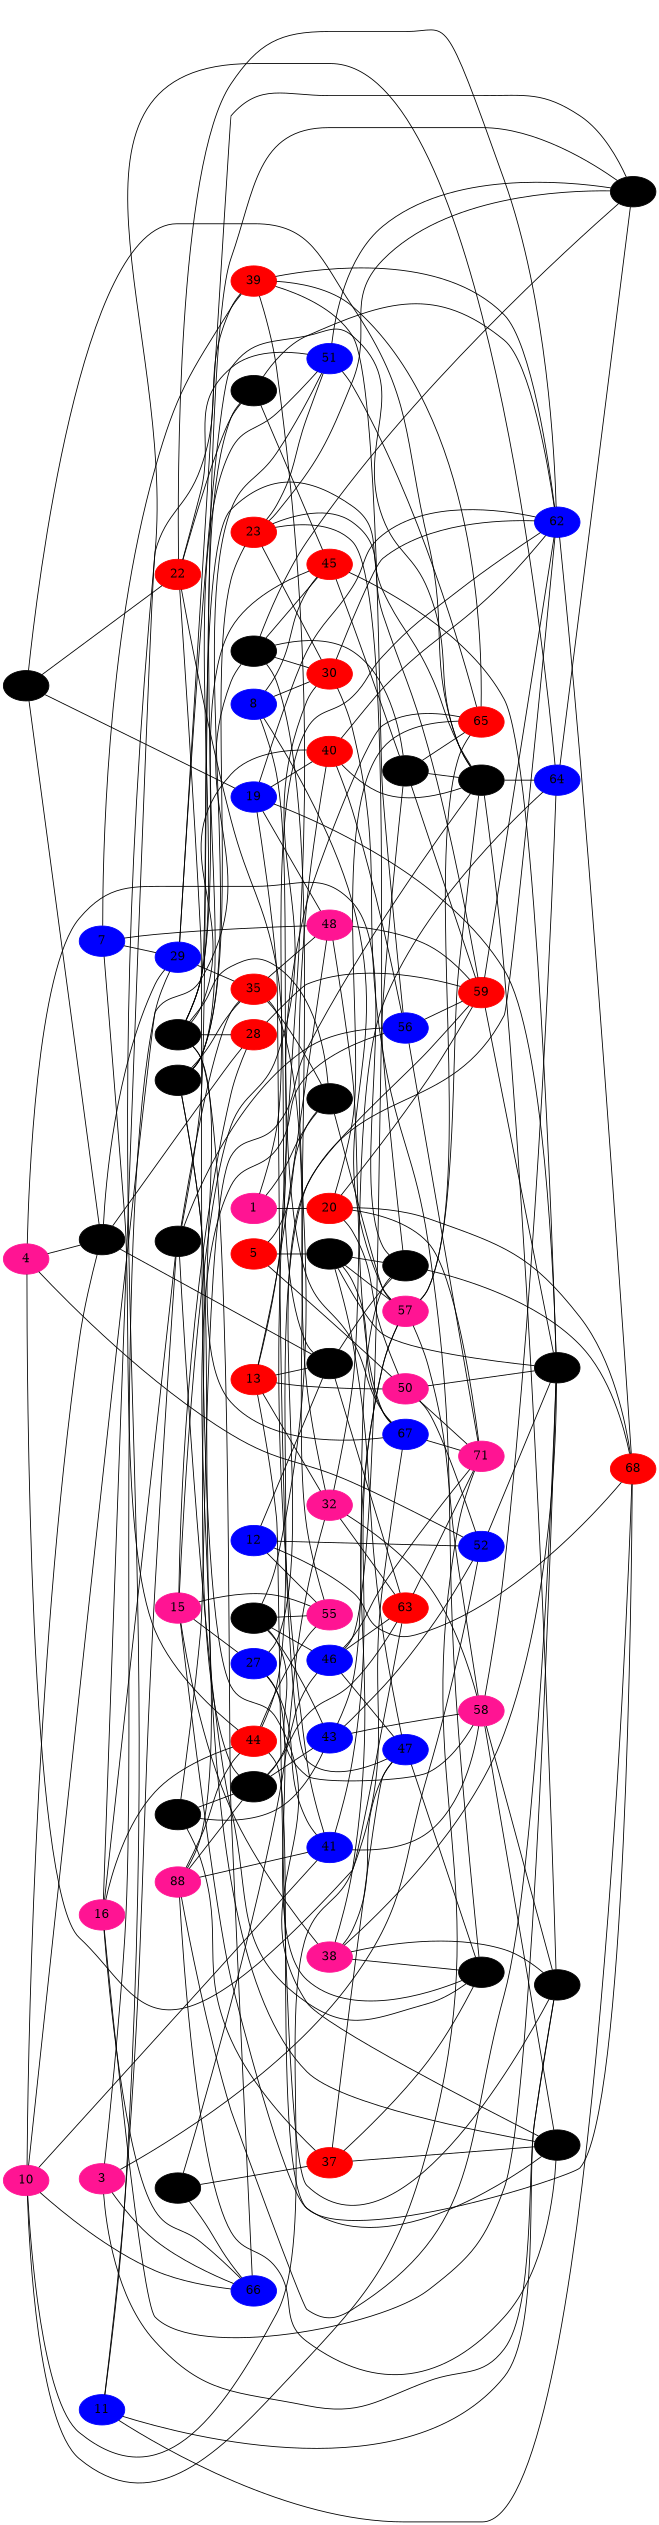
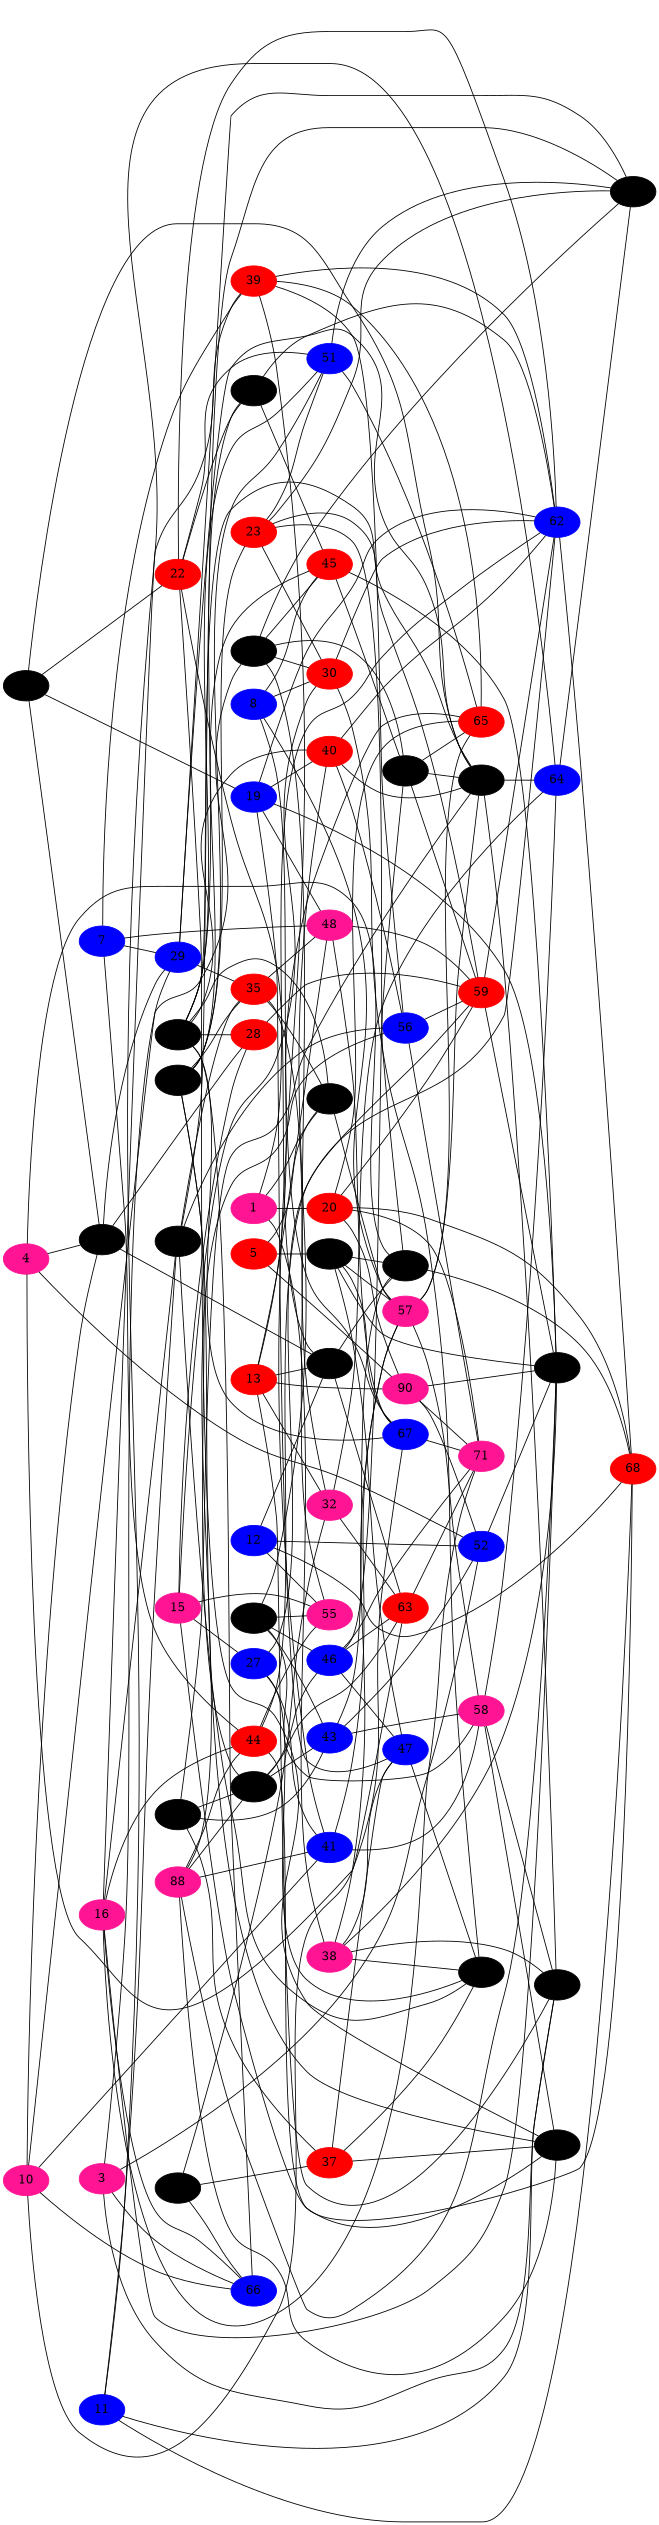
node "50": label "50" -> "90"
edge "32" -- "58": removed
edge "15" -- "38": now "1" -- "38"
edge "71" -- "10": now "71" -- "16"
